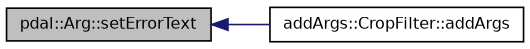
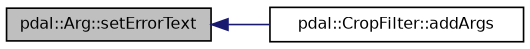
node "addArgs::CropFilter::addArgs": label "addArgs::CropFilter::addArgs" -> "pdal::CropFilter::addArgs"
